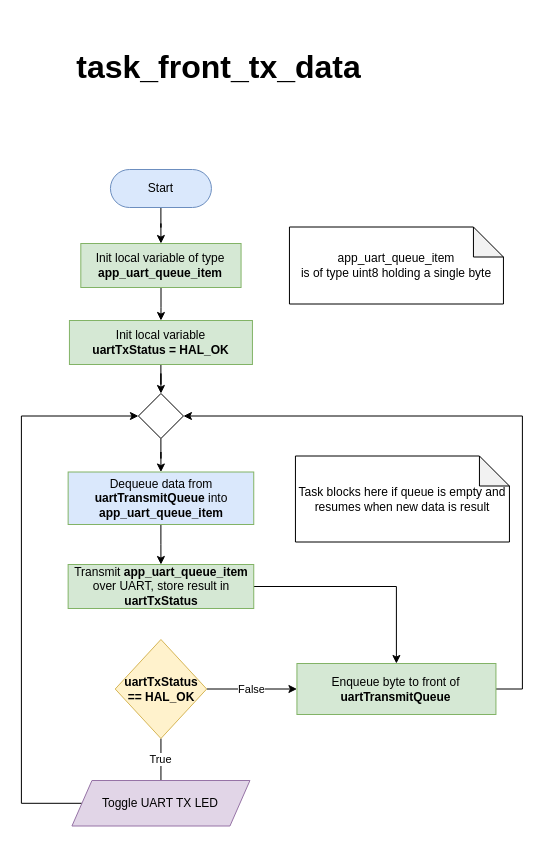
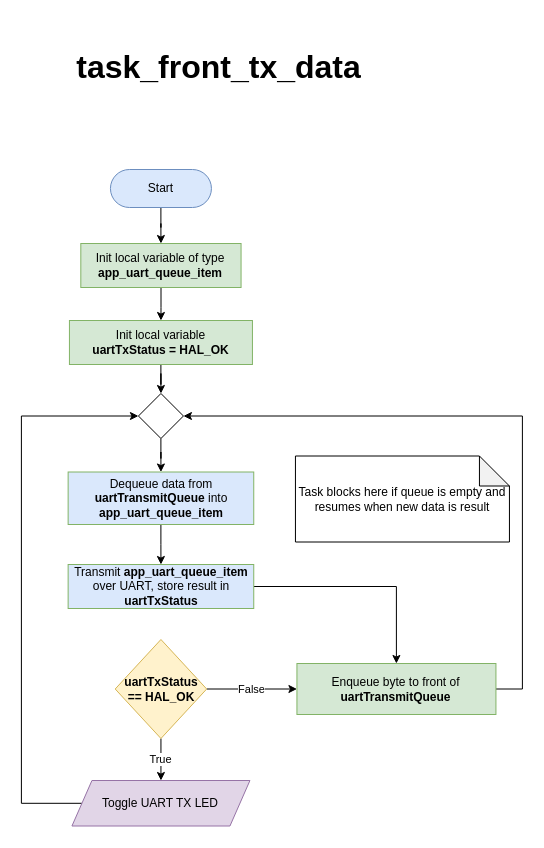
node "app_uart_queue_item is of type uint8 holding a single byte": removed
node "Transmit app_uart_queue_item over UART, store result in uartTxStatus": fillcolor #d5e8d4 -> #dae8fc
edge "uartTxStatus == HAL_OK" -- "Toggle UART TX LED": arrowhead none -> classic
